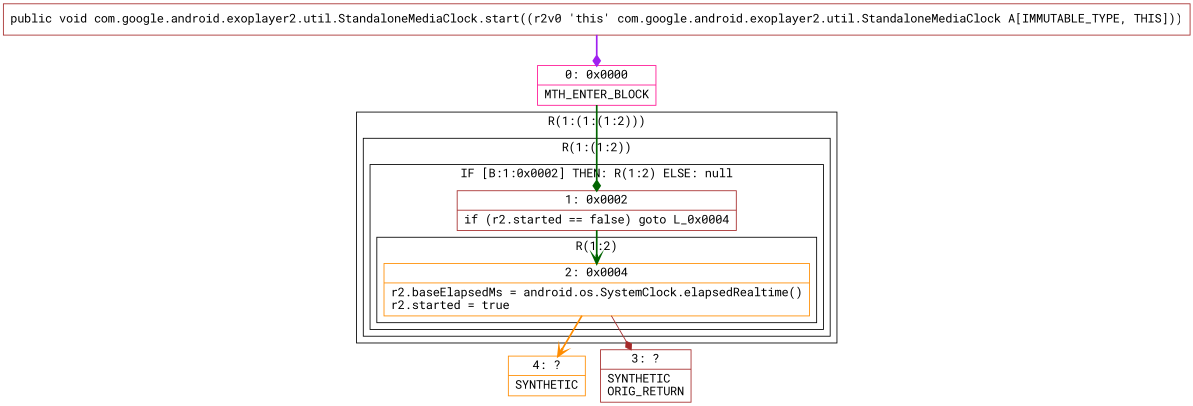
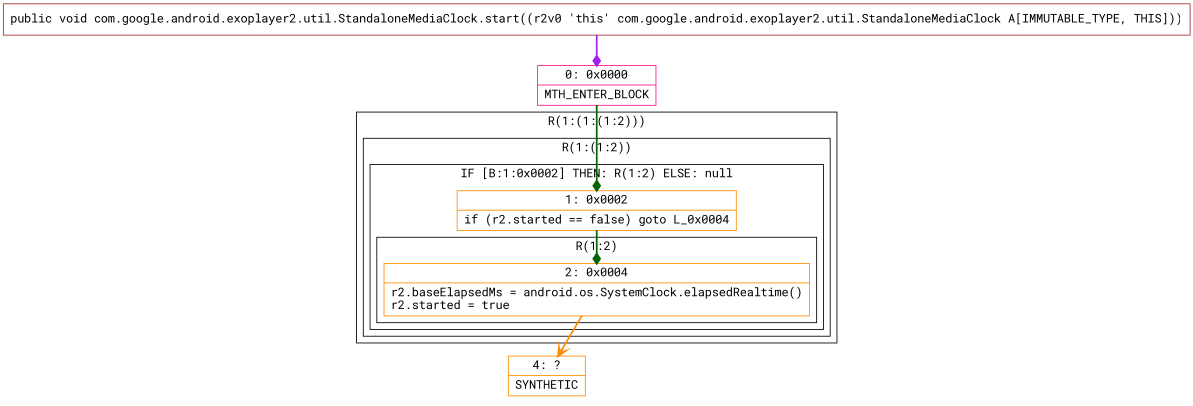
node "1: 0x0002": color brown -> darkorange
edge "1: 0x0002" -> "2: 0x0004": arrowhead vee -> diamond
node "3: ?": removed
